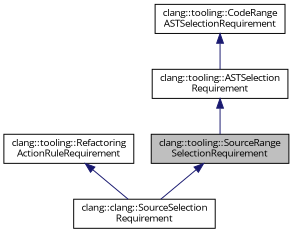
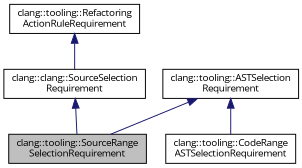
edge "clang::tooling::ASTSelection Requirement" -> "clang::tooling::CodeRange ASTSelectionRequirement": reversed
edge "clang::clang::SourceSelection Requirement" -> "clang::tooling::SourceRange SelectionRequirement": reversed
